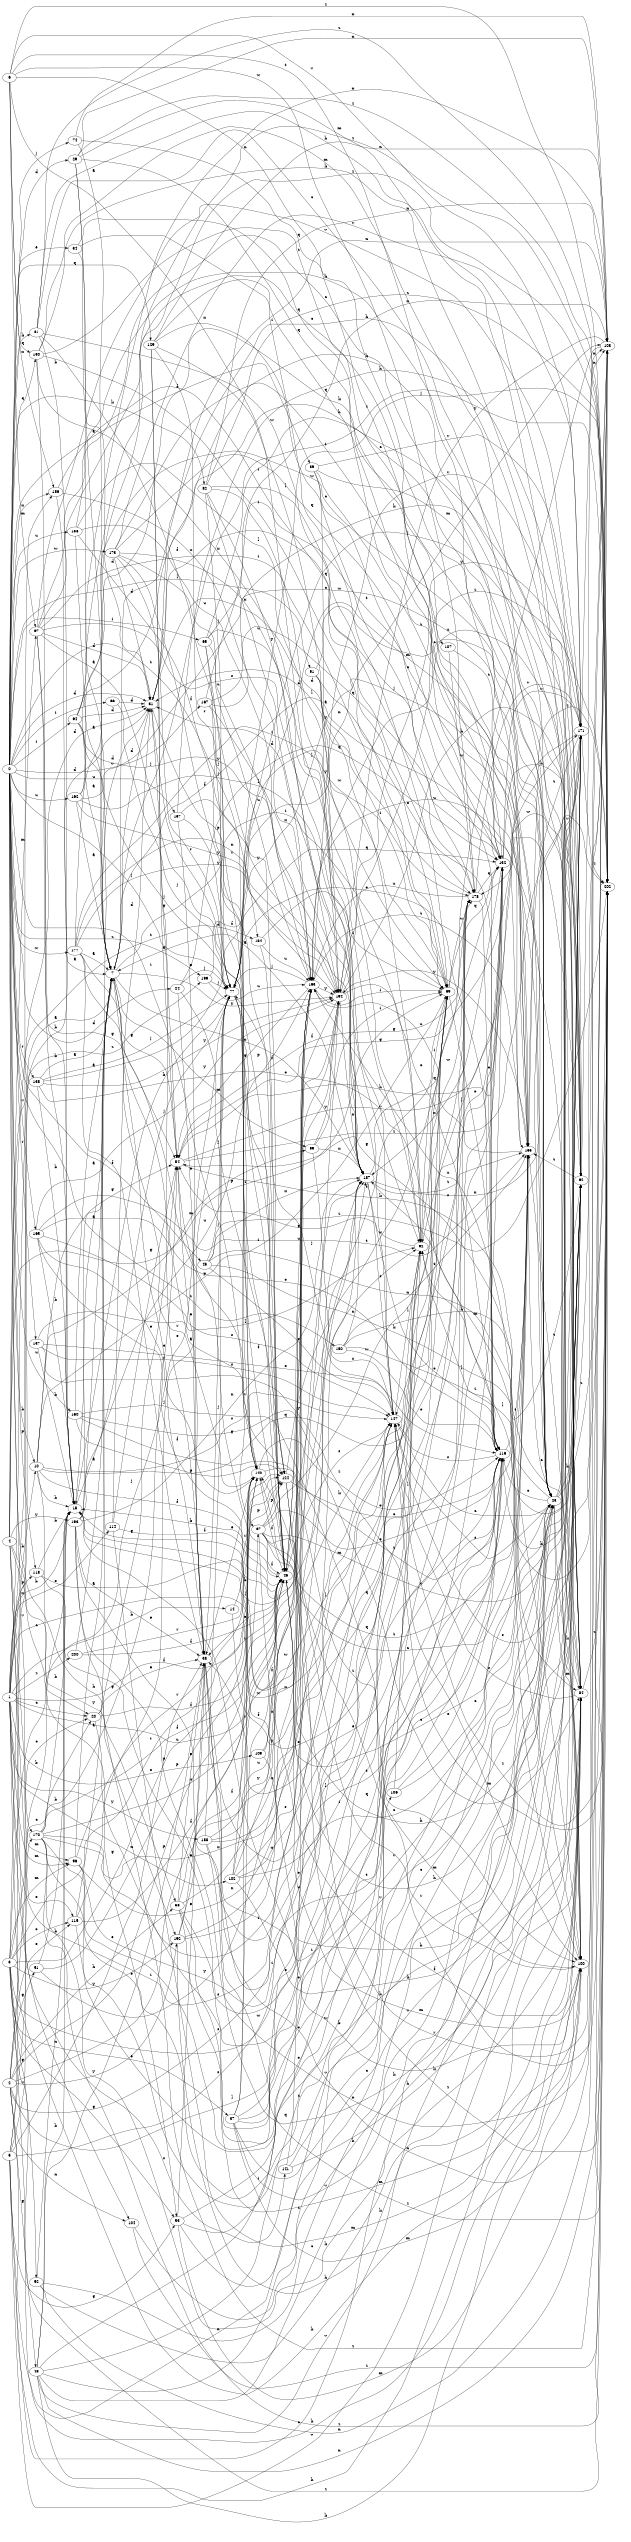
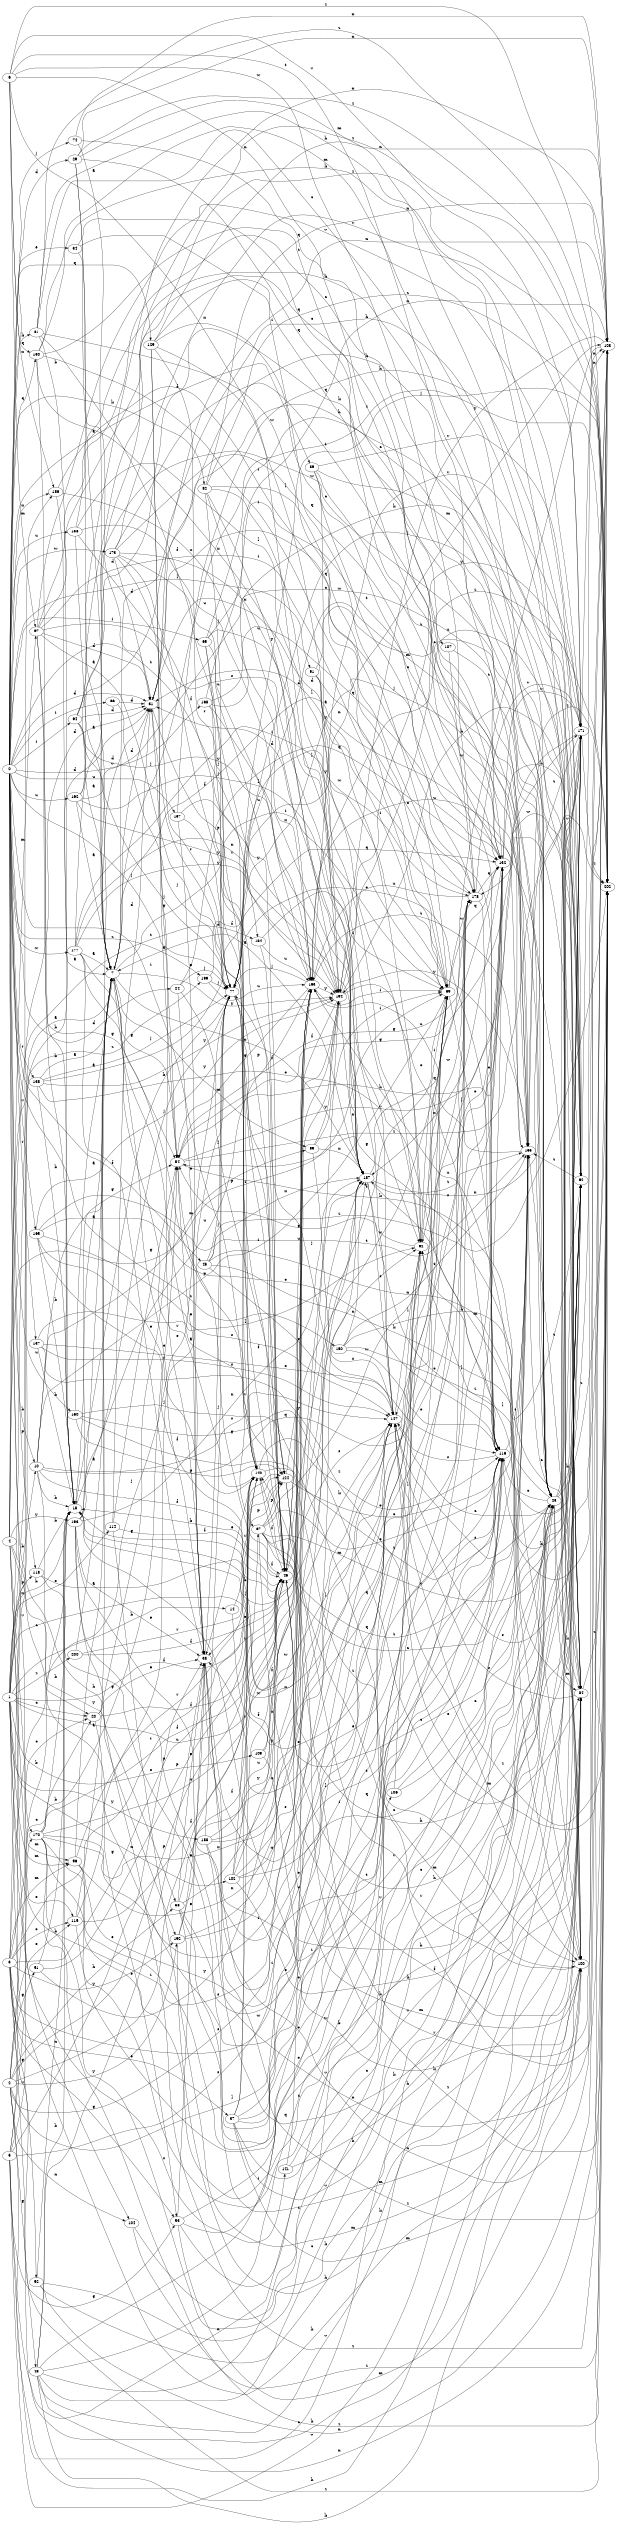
node "167": label "167" -> "168"
